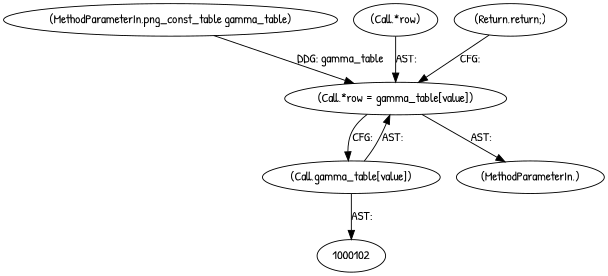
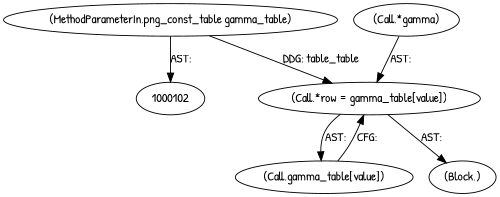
node "(Call,*row)": label "(Call,*row)" -> "(Call,*gamma)"
node "(Return,return;)": removed
edge "(MethodParameterIn,png_const_table gamma_table)" -> "(Call,*row = gamma_table[value])": label "DDG: gamma_table" -> "DDG: table_table"
edge "(Call,*row = gamma_table[value])" -> "(Call,gamma_table[value])": label "CFG: " -> "AST: "
edge "(Call,gamma_table[value])" -> "(Call,*row = gamma_table[value])": label "AST: " -> "CFG: "
node "(MethodParameterIn,)": label "(MethodParameterIn,)" -> "(Block,)"
edge "(Call,gamma_table[value])" -> "1000102": now "(MethodParameterIn,png_const_table gamma_table)" -> "1000102"
